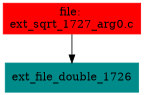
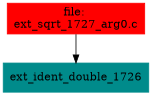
node "ext_file_double_1726": label "ext_file_double_1726" -> "ext_ident_double_1726"
